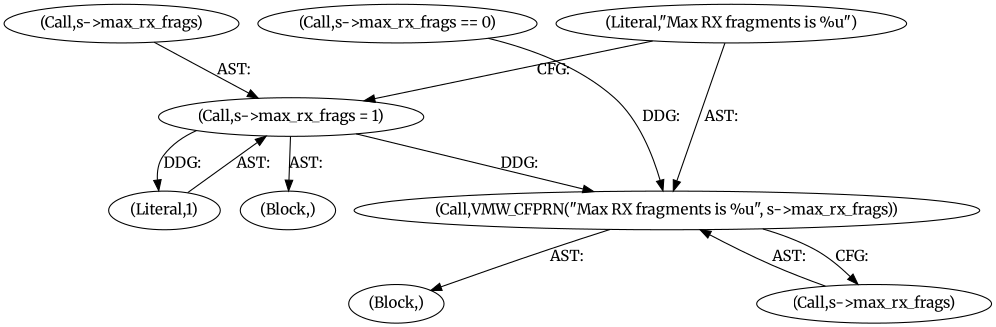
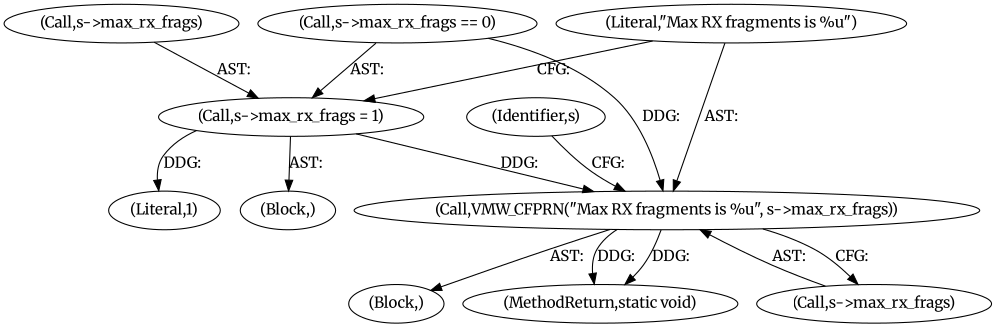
node "(Identifier,s)": added
edge "(Literal,1)" -> "(Call,s->max_rx_frags = 1)": now "(Call,s->max_rx_frags == 0)" -> "(Call,s->max_rx_frags = 1)"
node "(MethodReturn,static void)": added
